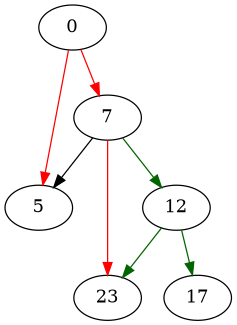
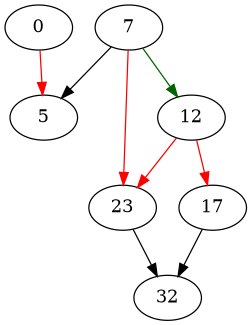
edge "0" -> "7": removed
edge "12" -> "17": color darkgreen -> red
edge "12" -> "23": color darkgreen -> red
node "32": added
